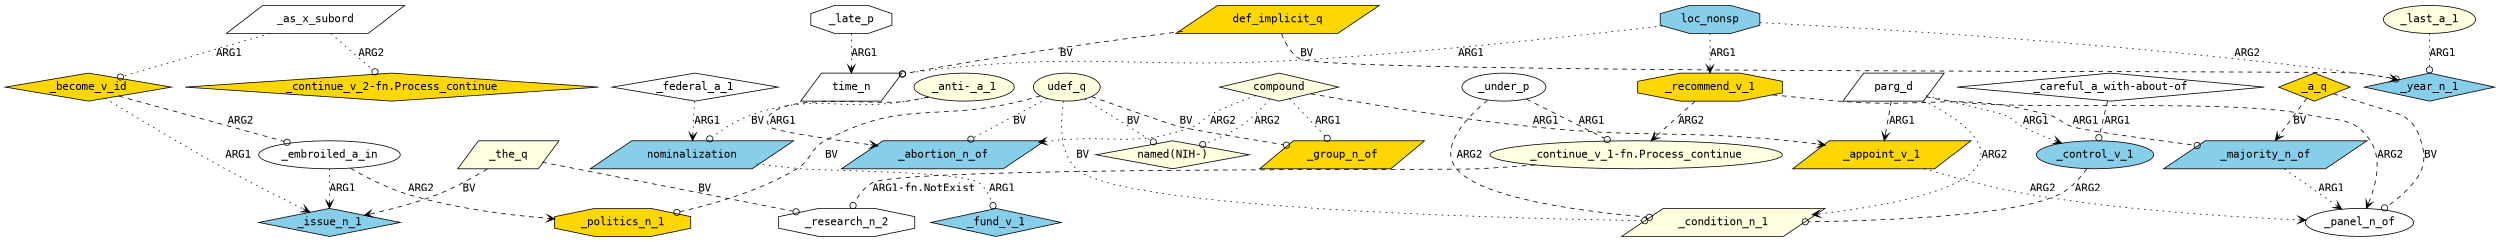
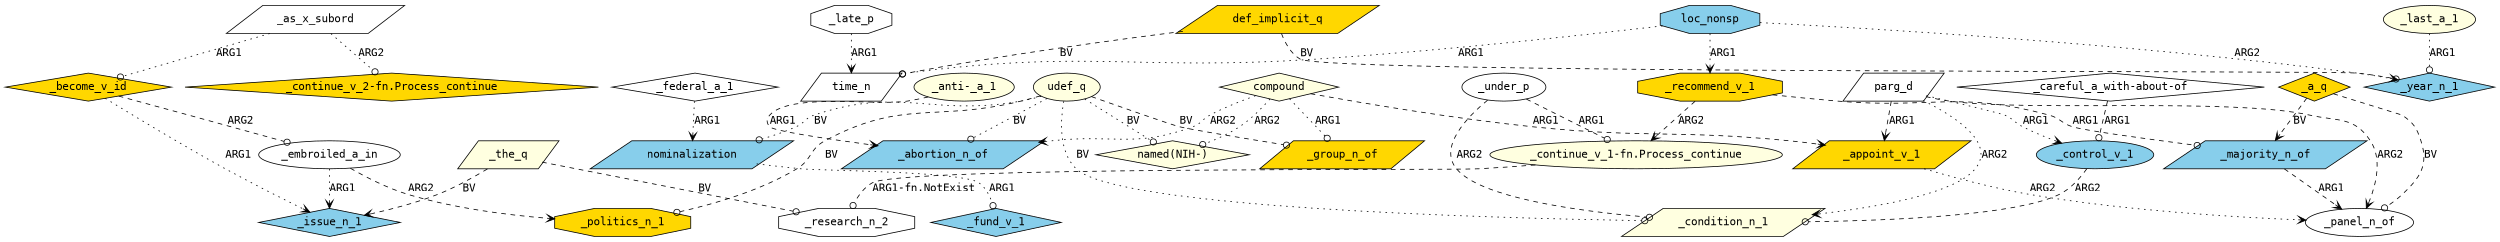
edge "_anti-_a_1" -> "nominalization": now "udef_q" -> "nominalization"
edge "_majority_n_of" -> "_panel_n_of": style dotted -> dashed
